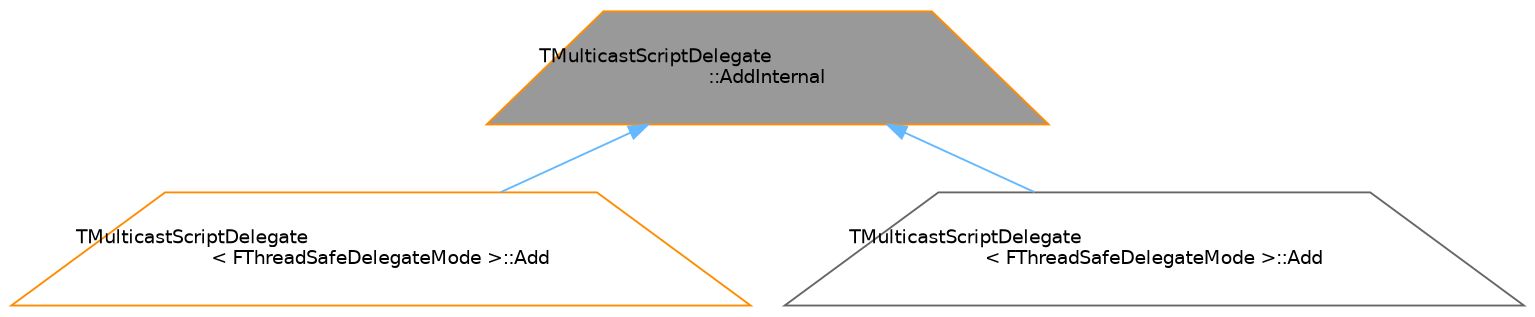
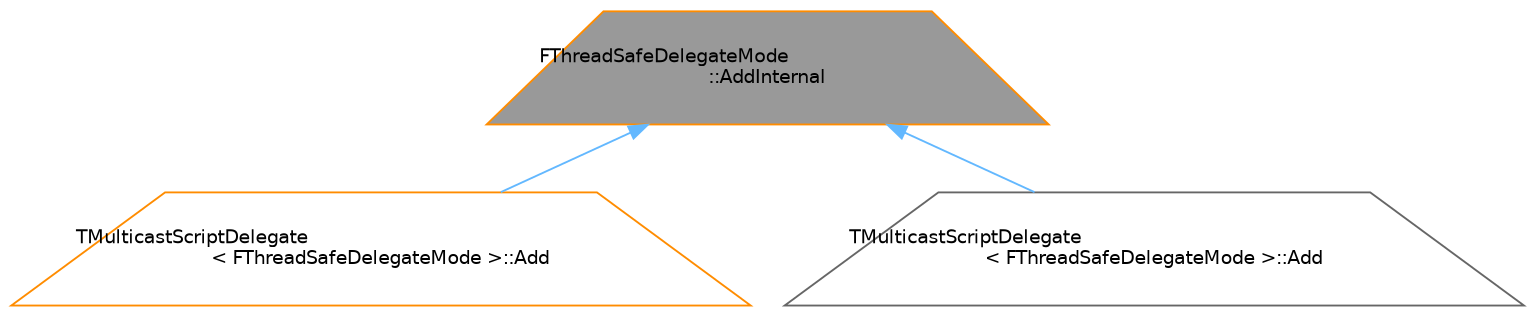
node "TMulticastScriptDelegate ::AddInternal": label "TMulticastScriptDelegate ::AddInternal" -> "FThreadSafeDelegateMode ::AddInternal"
